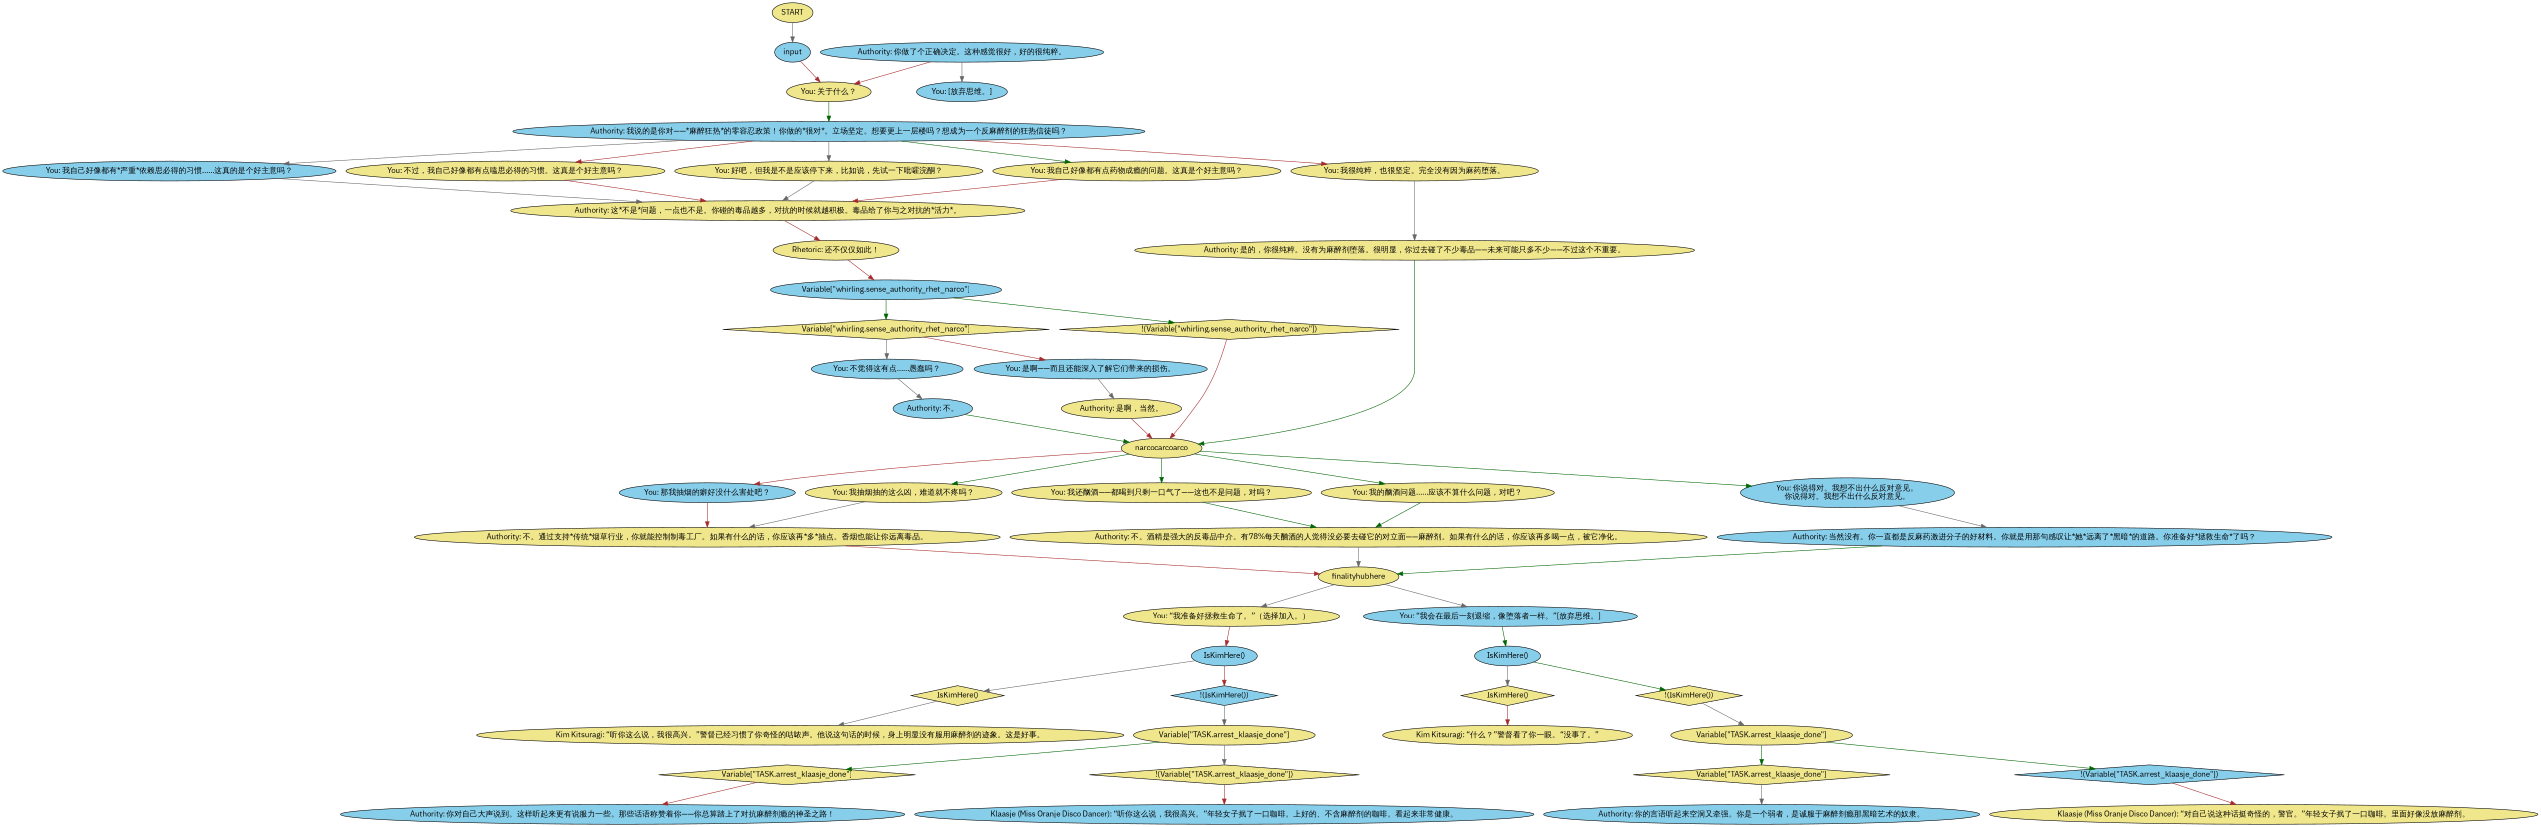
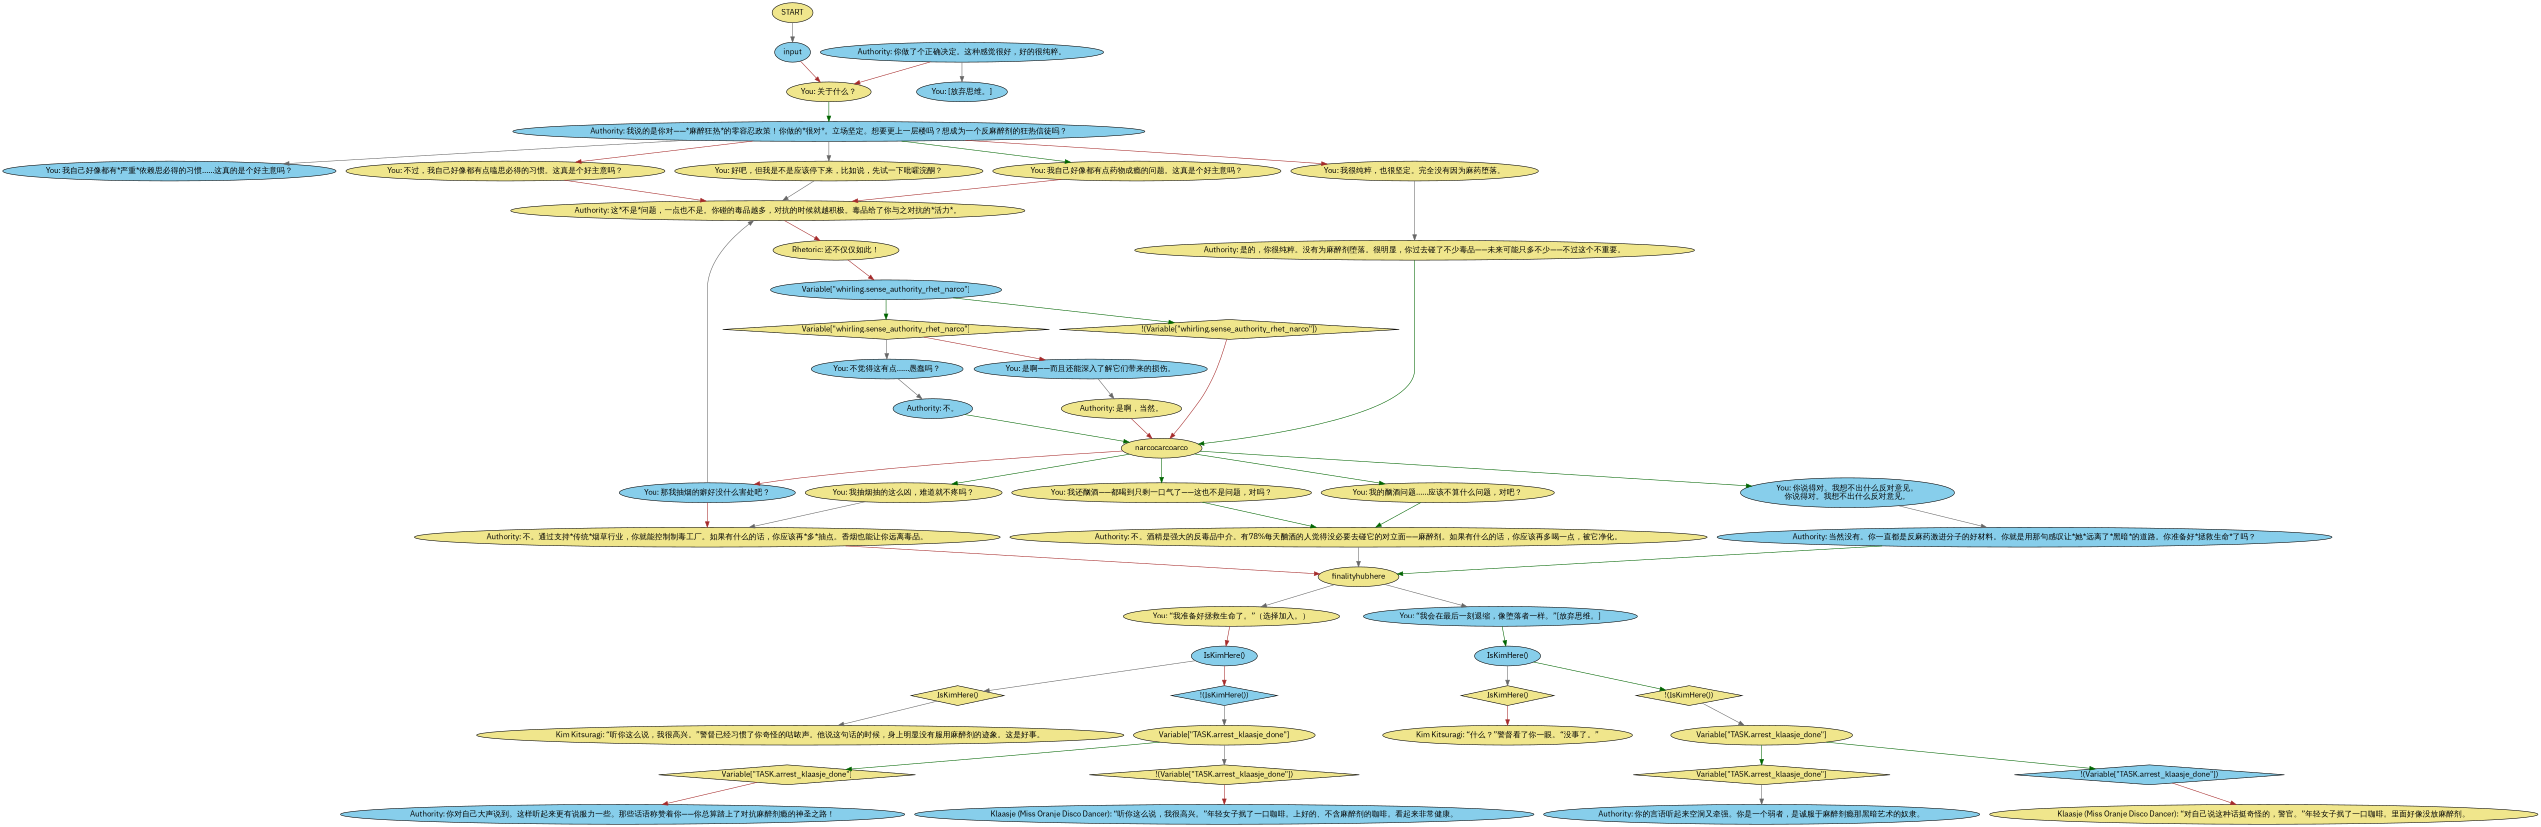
edge "You: 我自己好像都有*严重*依赖思必得的习惯……这真的是个好主意吗？" -> "Authority: 这*不是*问题，一点也不是。你碰的毒品越多，对抗的时候就越积极。毒品给了你与之对抗的*活力*。": now "You: 那我抽烟的癖好没什么害处吧？" -> "Authority: 这*不是*问题，一点也不是。你碰的毒品越多，对抗的时候就越积极。毒品给了你与之对抗的*活力*。"
